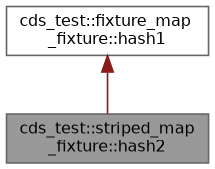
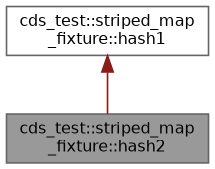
node "cds_test::fixture_map _fixture::hash1": label "cds_test::fixture_map _fixture::hash1" -> "cds_test::striped_map _fixture::hash1"
